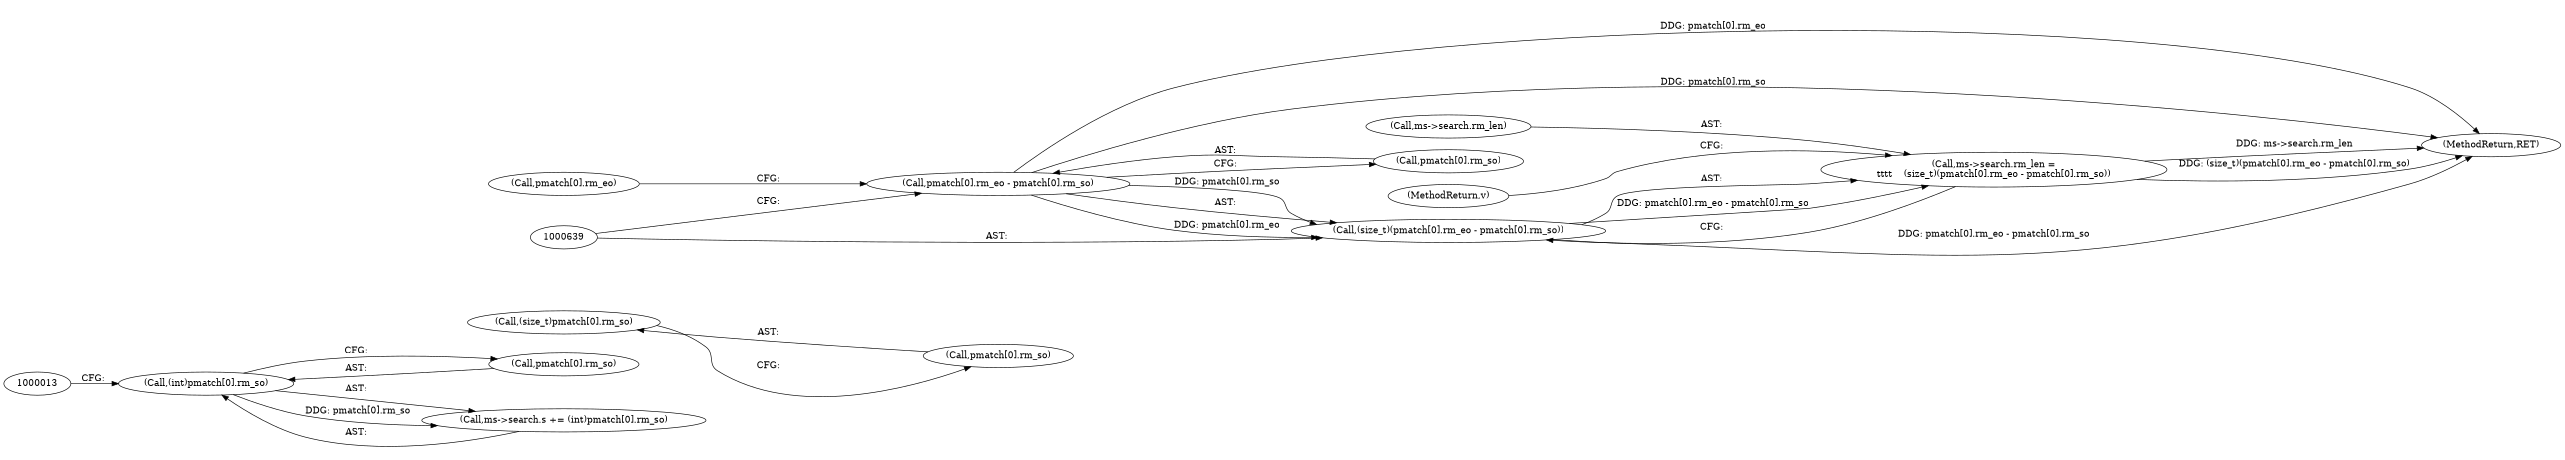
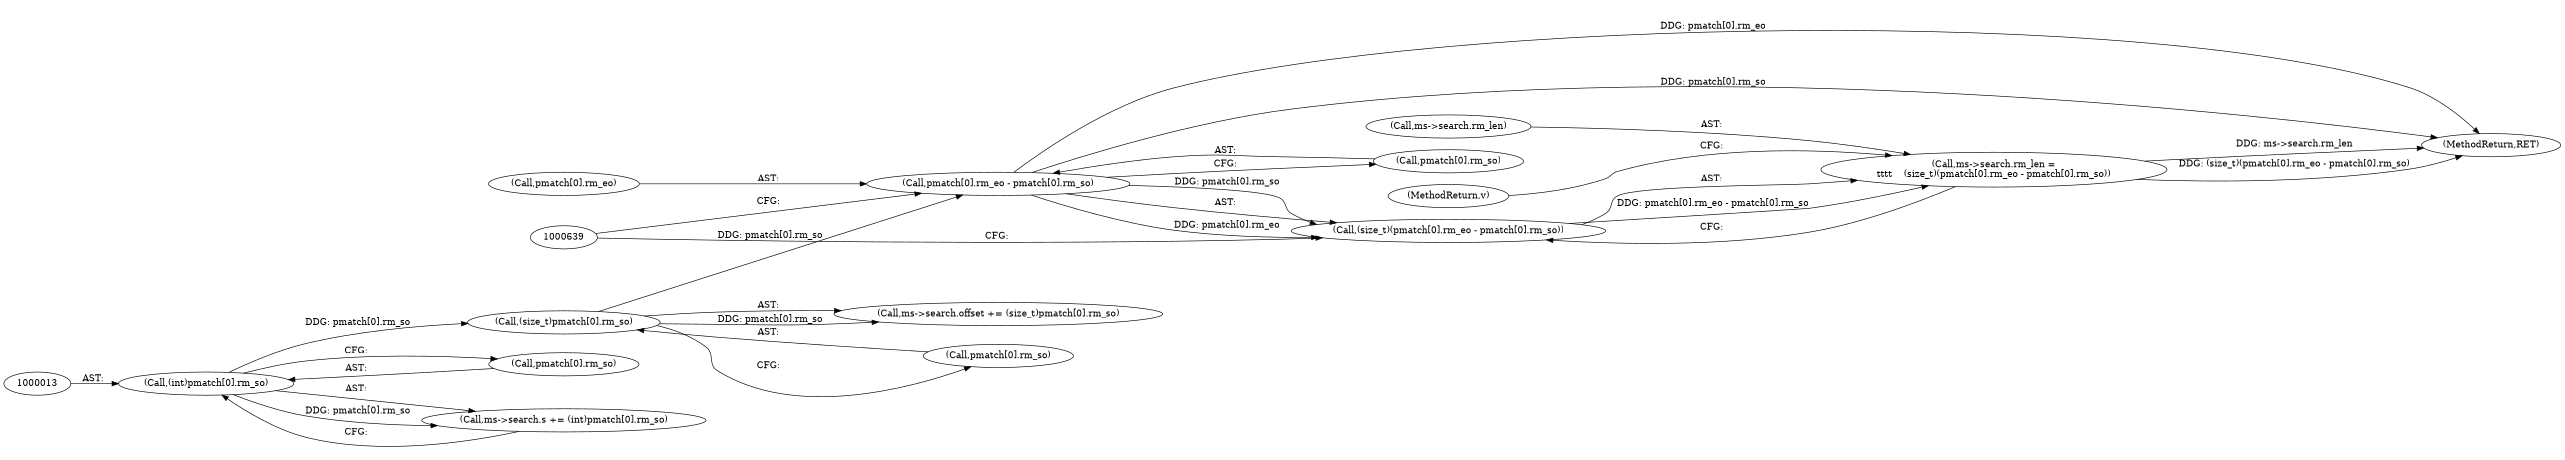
edge "(Call,pmatch[0].rm_eo)" -> "(Call,pmatch[0].rm_eo - pmatch[0].rm_so)": label "CFG: " -> "AST: "
edge "1000639" -> "(Call,(size_t)(pmatch[0].rm_eo - pmatch[0].rm_so))": label "AST: " -> "CFG: "
edge "(Call,(size_t)pmatch[0].rm_so)" -> "(Call,pmatch[0].rm_eo - pmatch[0].rm_so)": added, label "DDG: pmatch[0].rm_so"
edge "(Call,(size_t)(pmatch[0].rm_eo - pmatch[0].rm_so))" -> "(MethodReturn,RET)": removed, label "DDG: pmatch[0].rm_eo - pmatch[0].rm_so"
node "(Call,ms->search.offset += (size_t)pmatch[0].rm_so)": added
edge "(Call,(int)pmatch[0].rm_so)" -> "(Call,(size_t)pmatch[0].rm_so)": added, label "DDG: pmatch[0].rm_so"
edge "1000013" -> "(Call,(int)pmatch[0].rm_so)": label "CFG: " -> "AST: "
edge "(Call,ms->search.s += (int)pmatch[0].rm_so)" -> "(Call,(int)pmatch[0].rm_so)": label "AST: " -> "CFG: "
